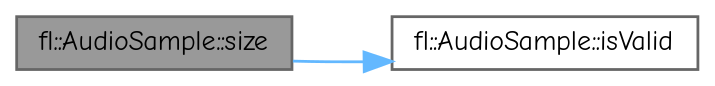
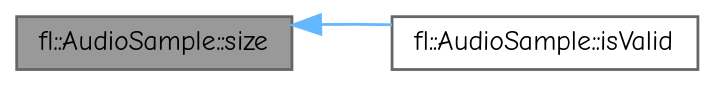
edge "fl::AudioSample::size" -> "fl::AudioSample::isValid": reversed
